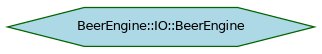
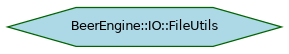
node "BeerEngine::IO::BeerEngine": label "BeerEngine::IO::BeerEngine" -> "BeerEngine::IO::FileUtils"
